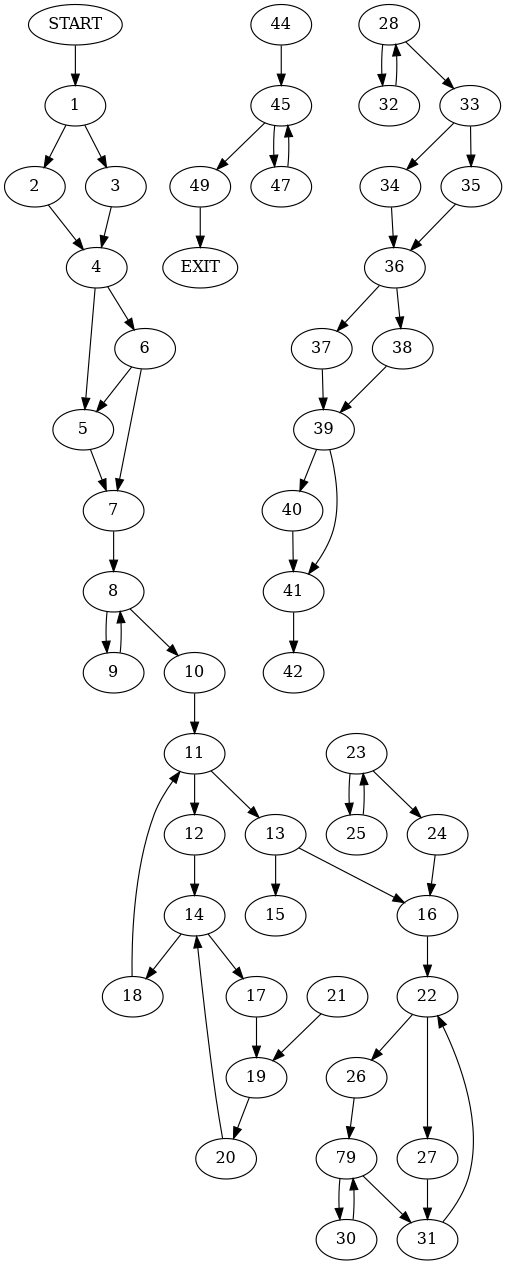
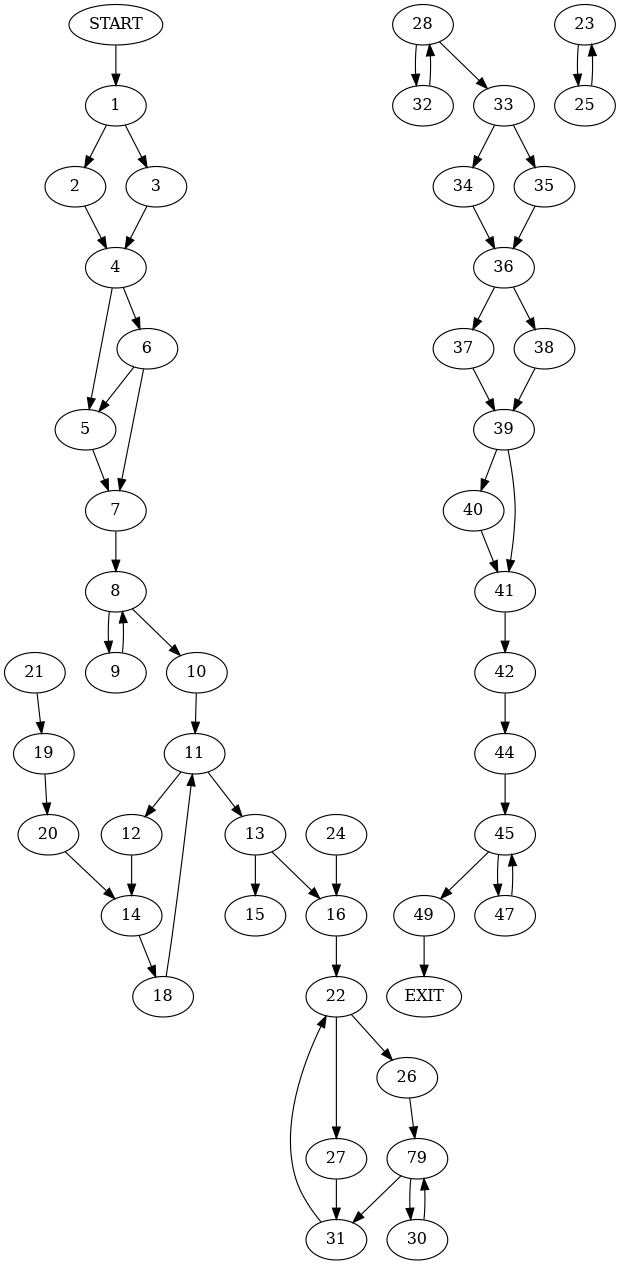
edge "42" -> "44": added
edge "23" -> "24": removed
node "17": removed
